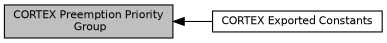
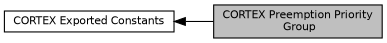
edge "CORTEX Exported Constants" -> "CORTEX Preemption Priority Group": reversed
